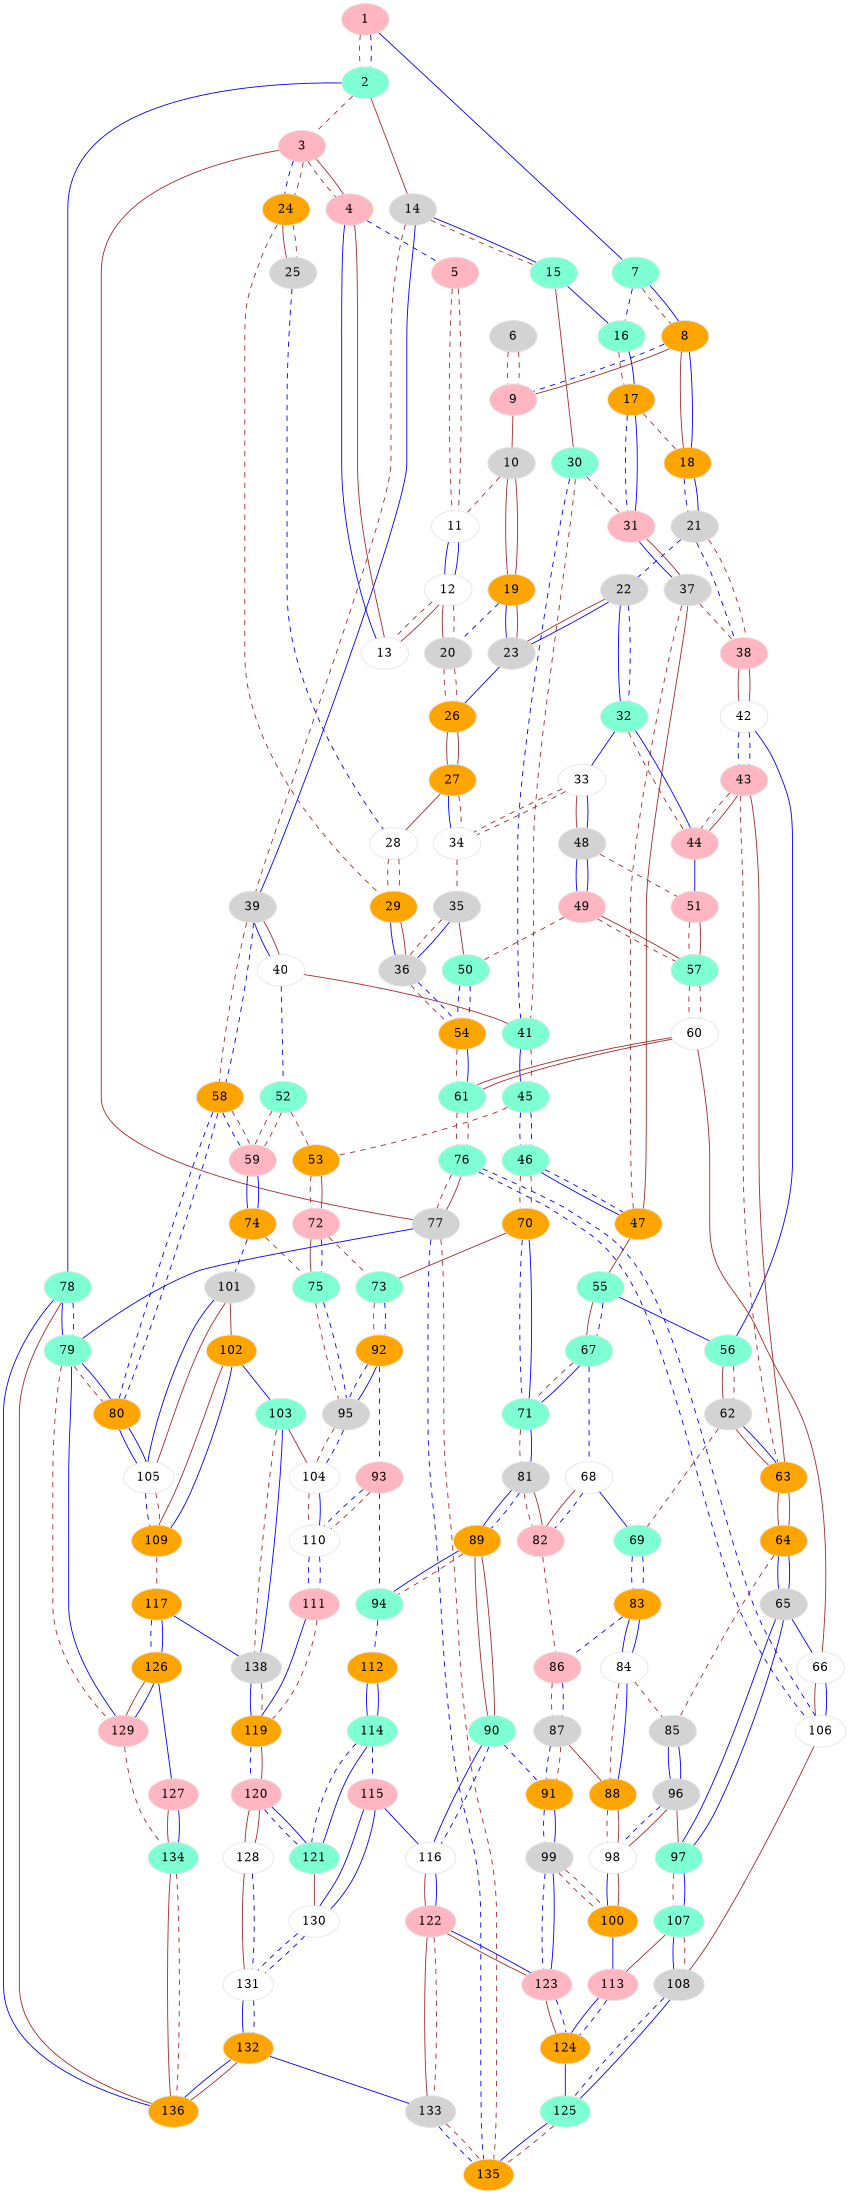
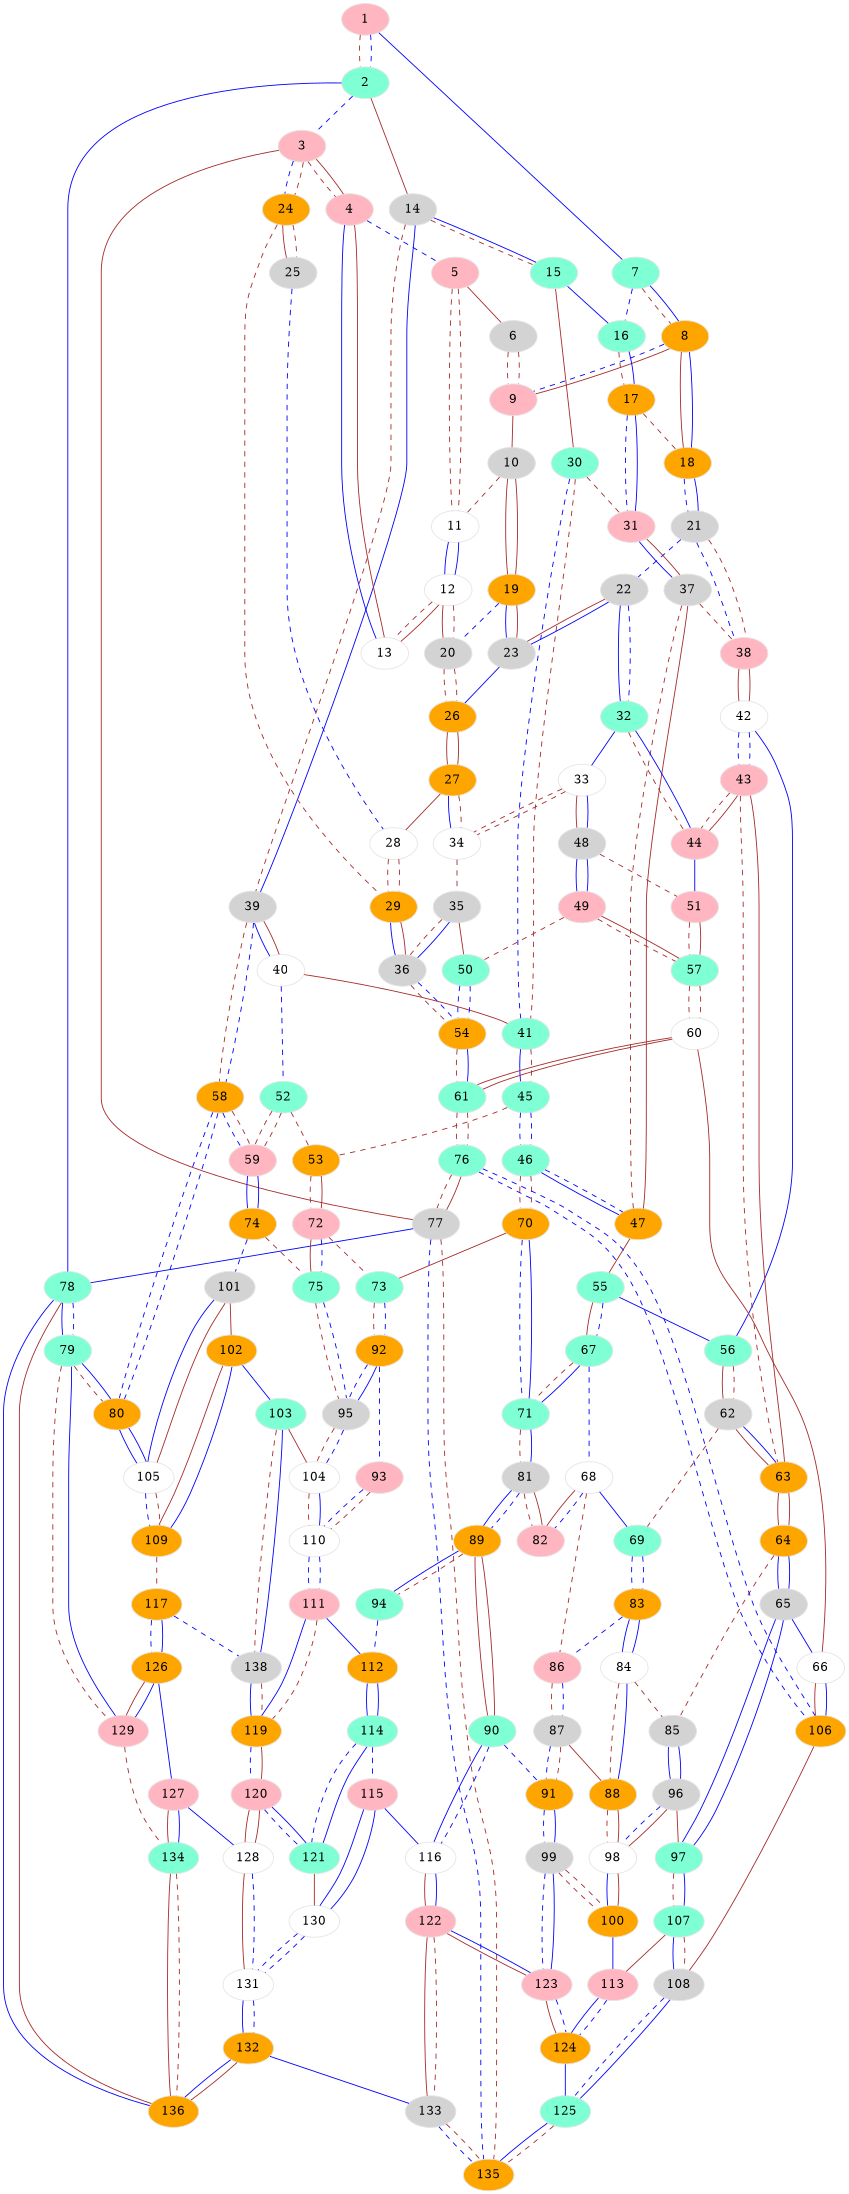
edge "2" -- "3": color brown -> blue
edge "5" -- "6": added
edge "77" -- "79": now "77" -- "78"
edge "93" -- "94": removed
edge "82" -- "86": now "68" -- "86"
edge "117" -- "138": style solid -> dashed
edge "111" -- "112": added
node "106": fillcolor white -> orange
edge "127" -- "128": added
